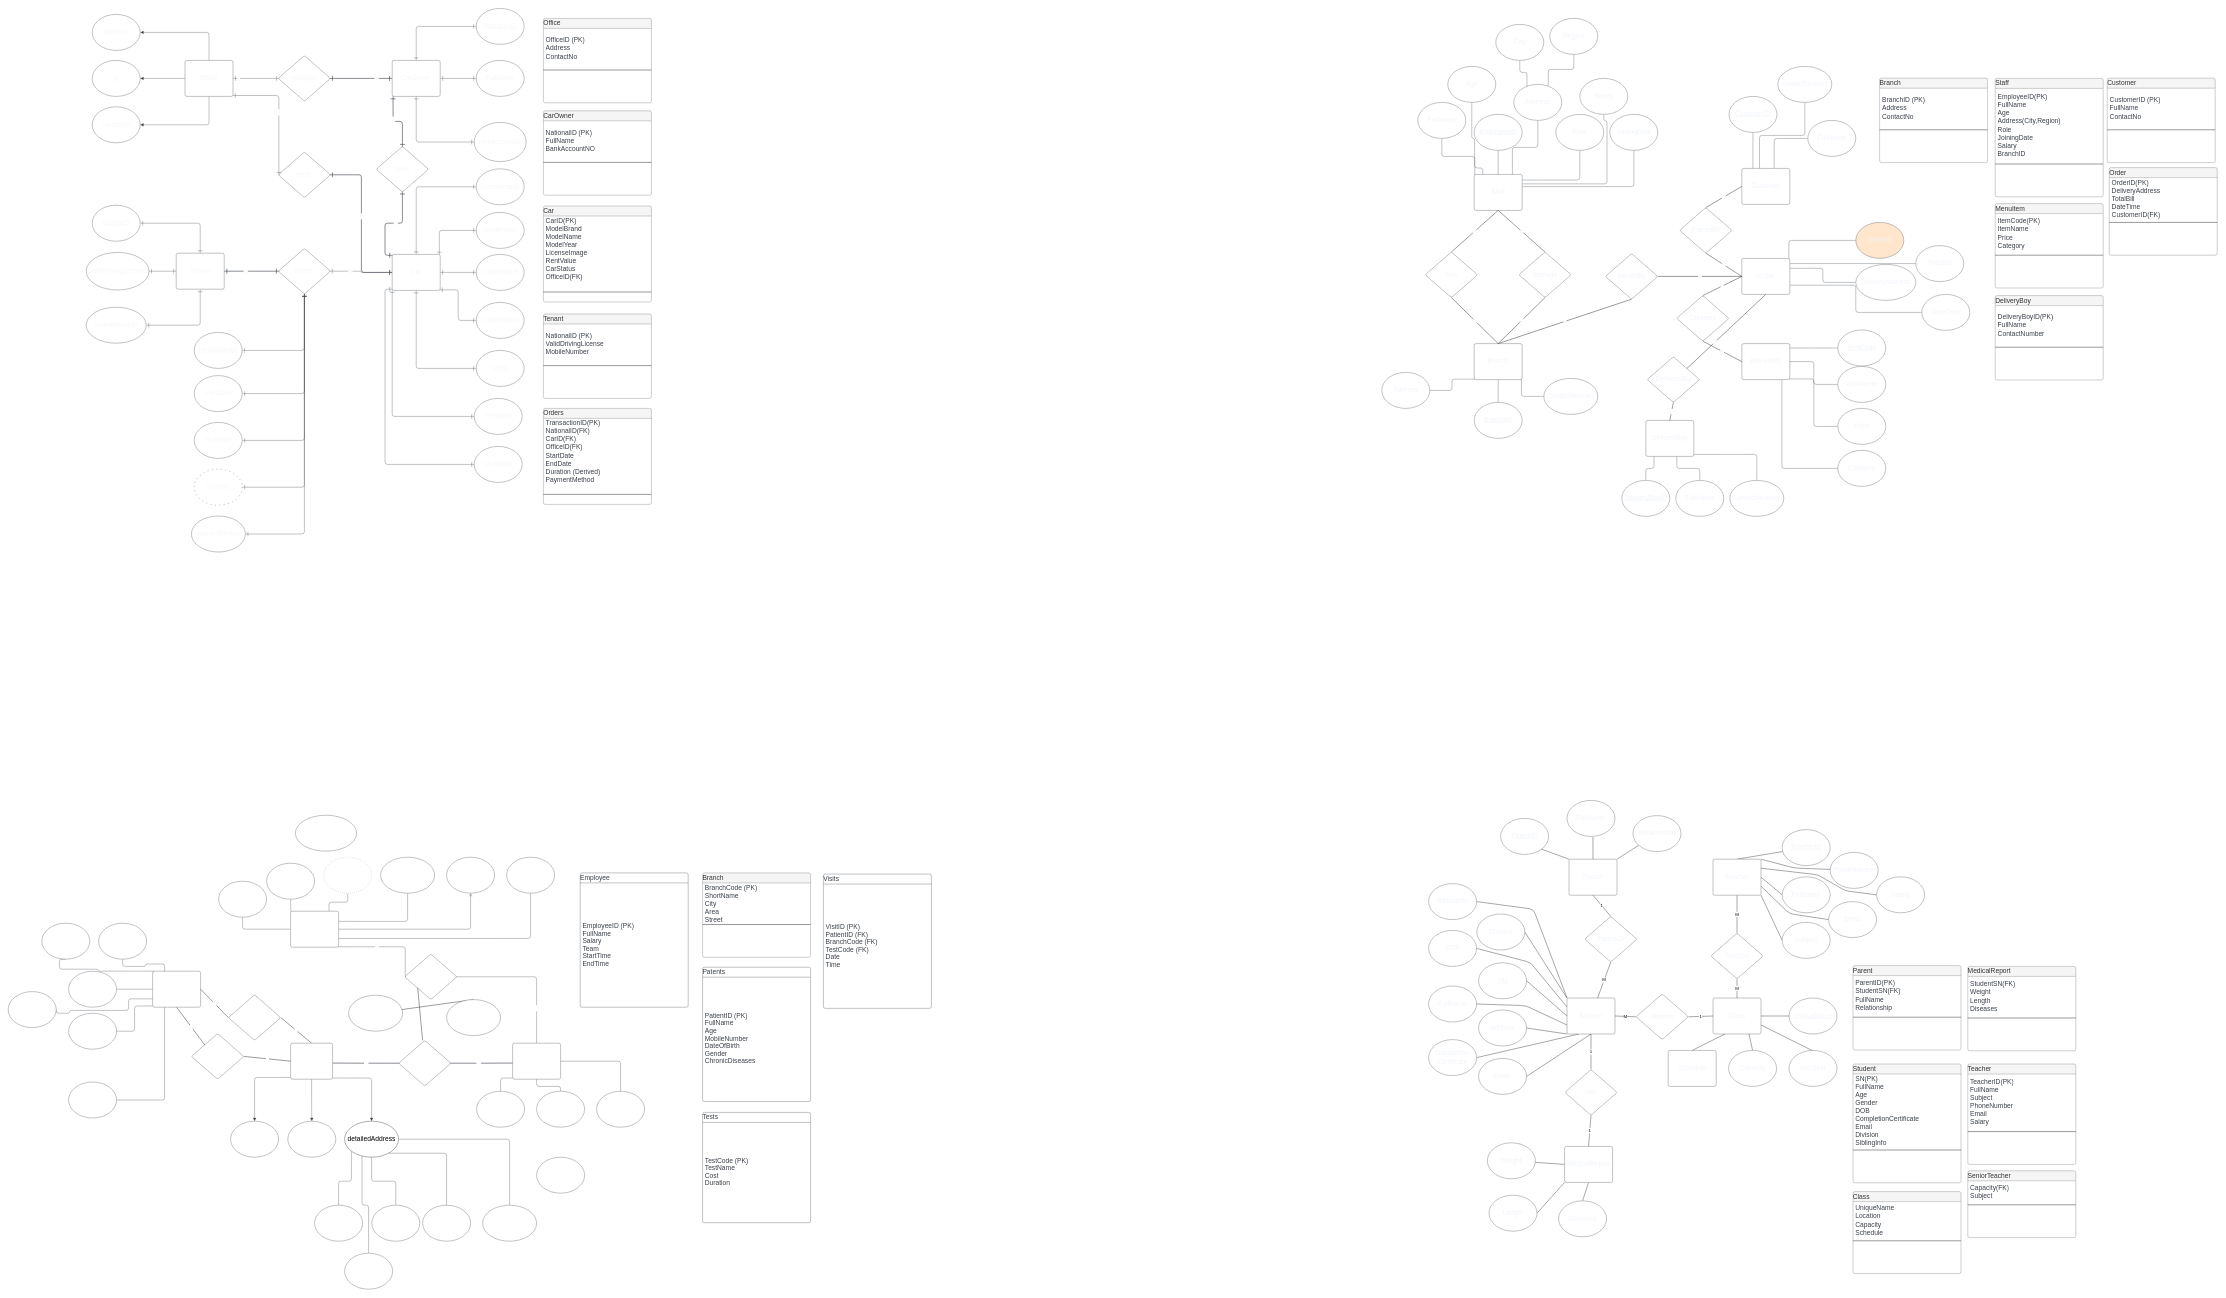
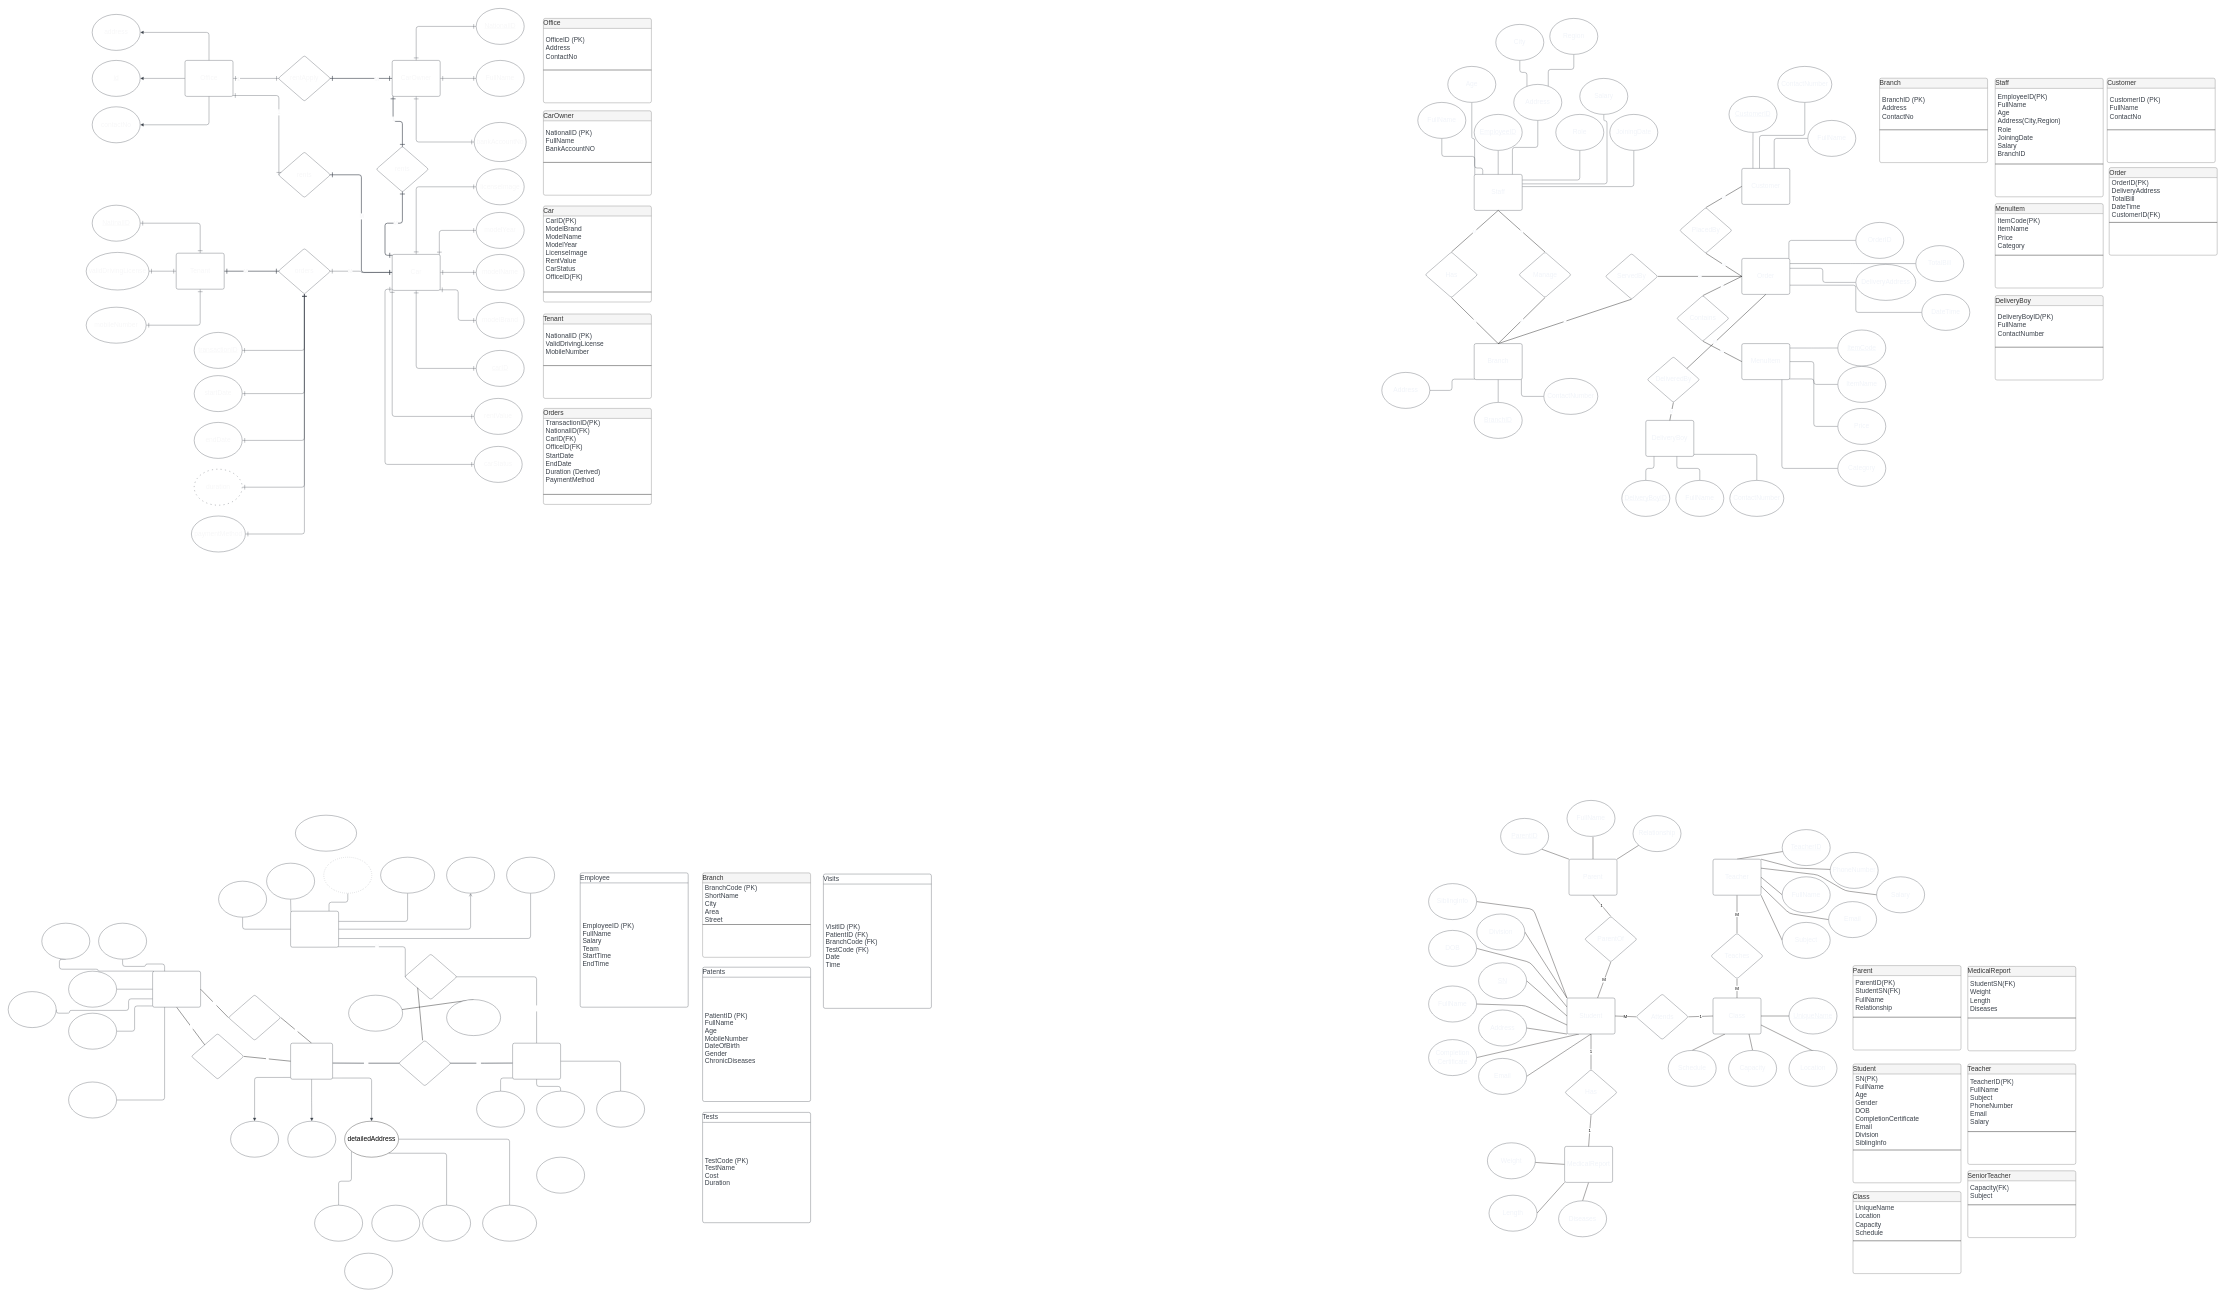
node "OrderID": fillcolor #ffe6cc -> #ffffff
node "Schedule": shape rounded rectangle -> ellipse
edge "detailedAddress" -- "area": removed
edge "detailedAddress" -- "FloorNumber": removed
